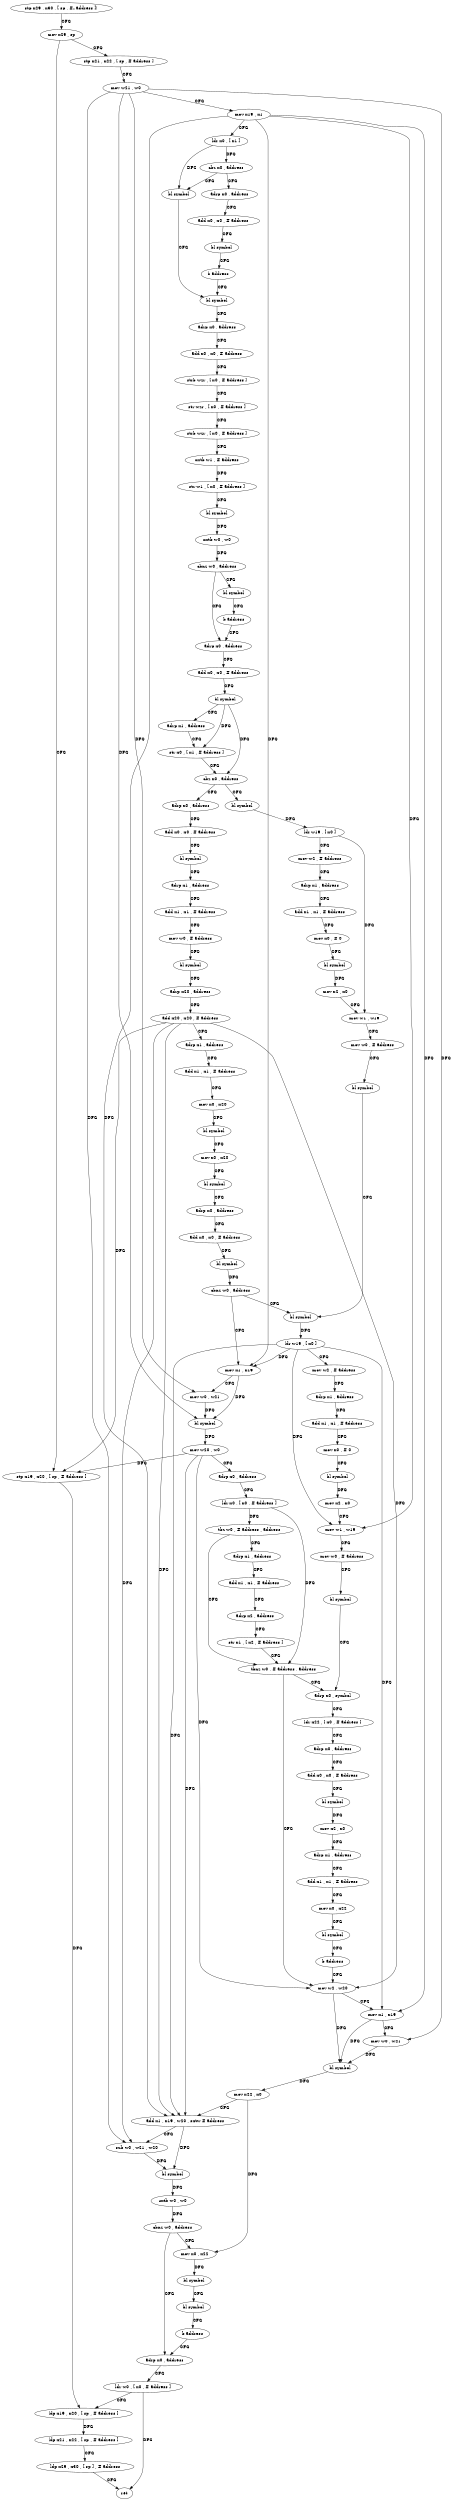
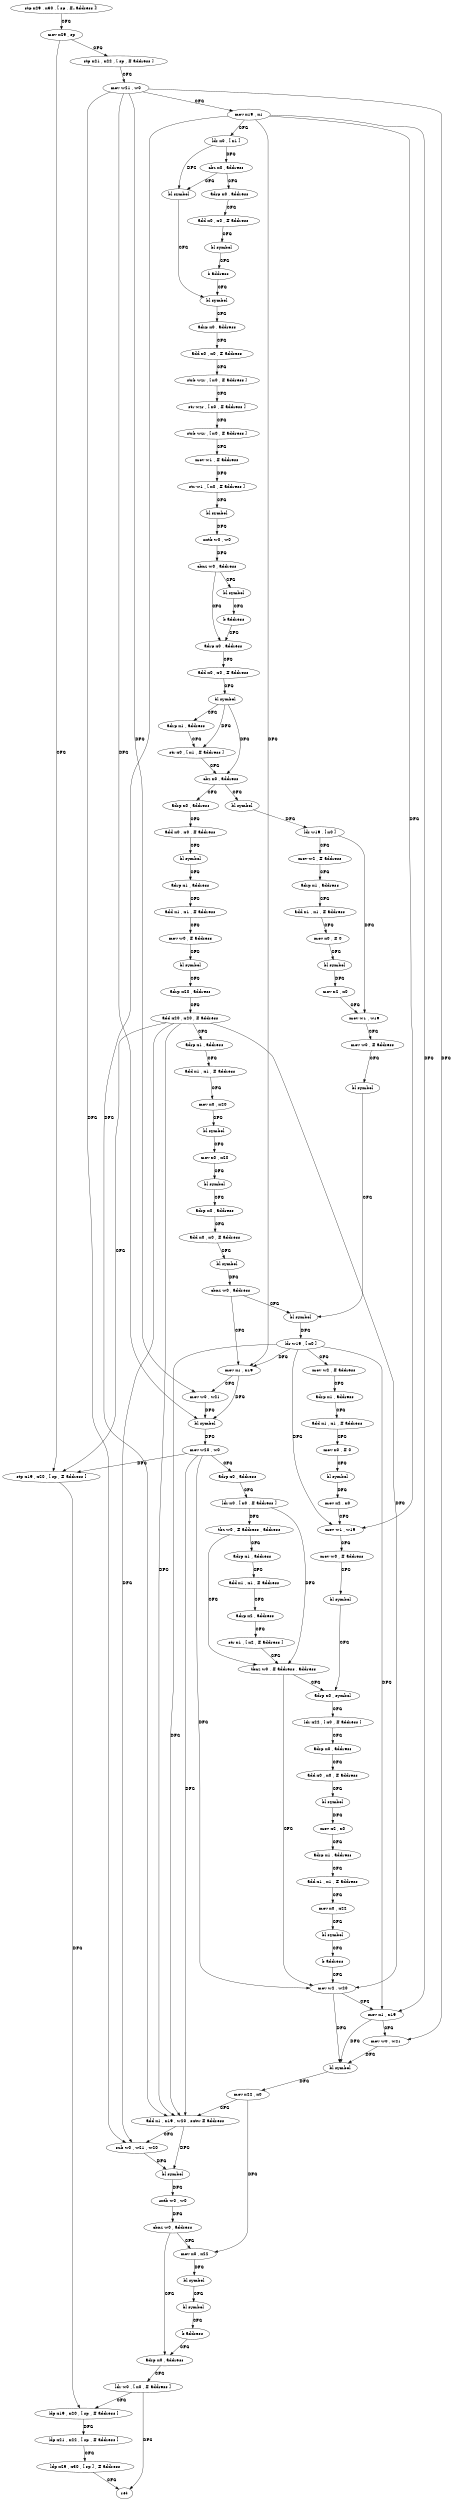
node "uxtb w1 , # address": label "uxtb w1 , # address" -> "mov w1 , # address"
edge "add x20 , x20 , # address" -> "stp x19 , x20 , [ sp , # address ]": label "DFG" -> "CFG"
